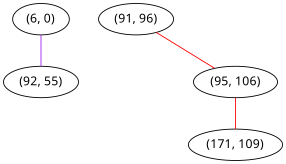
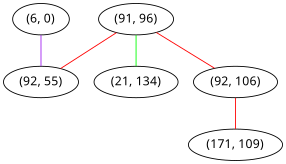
edge "(91, 96)" -- "(92, 55)": added
node "(21, 134)": added
node "(95, 106)": label "(95, 106)" -> "(92, 106)"
